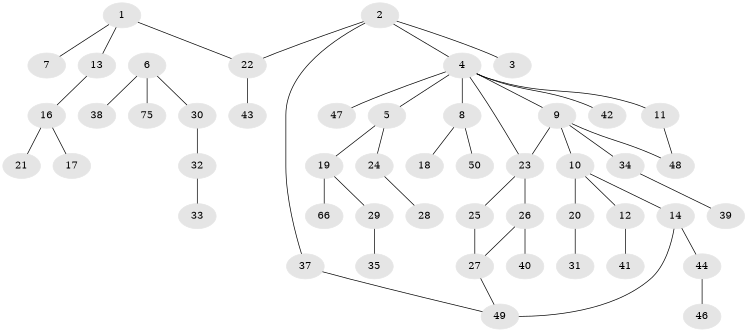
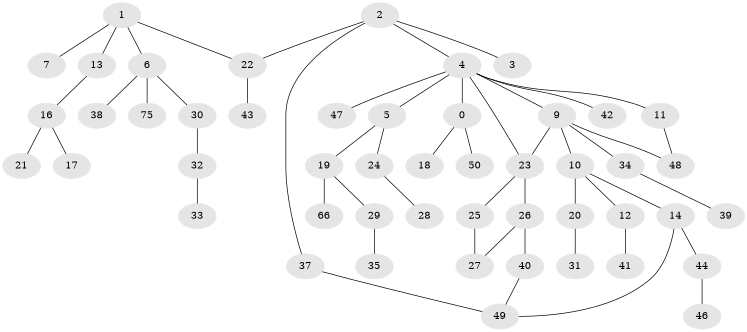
edge "1" -- "6": added
node "8": label "8" -> "0"
edge "27" -- "49": now "40" -- "49"
